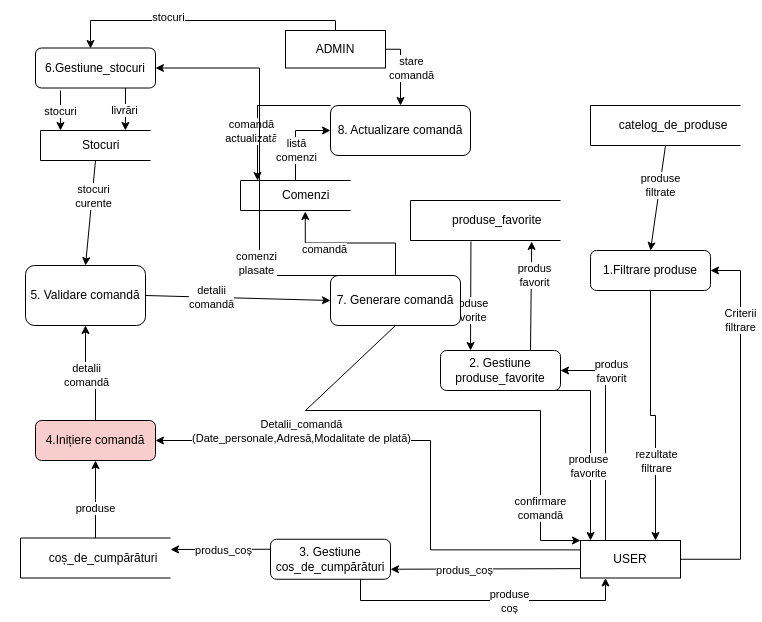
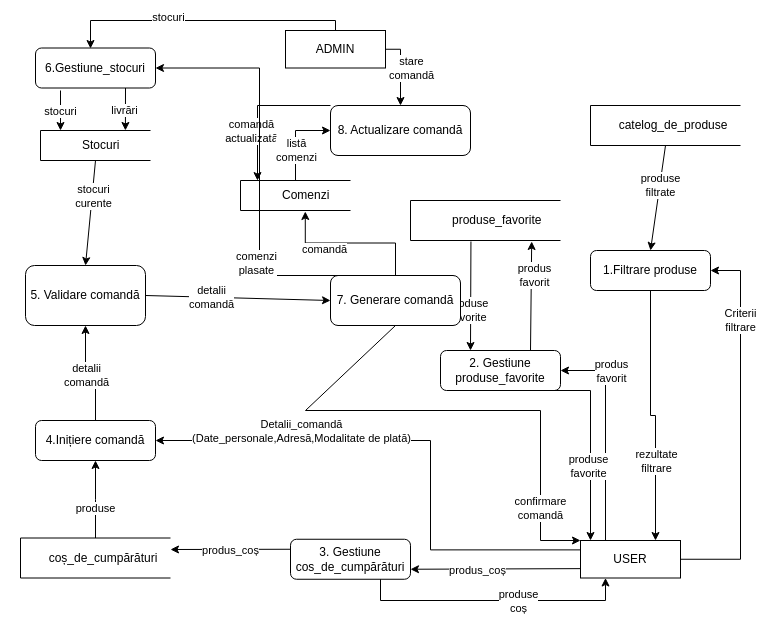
node "4.Inițiere comandă": fillcolor #f8cecc -> #ffffff
node "3. Gestiune cos_de_cumpărături": moved (331, 559) -> (351, 559)
